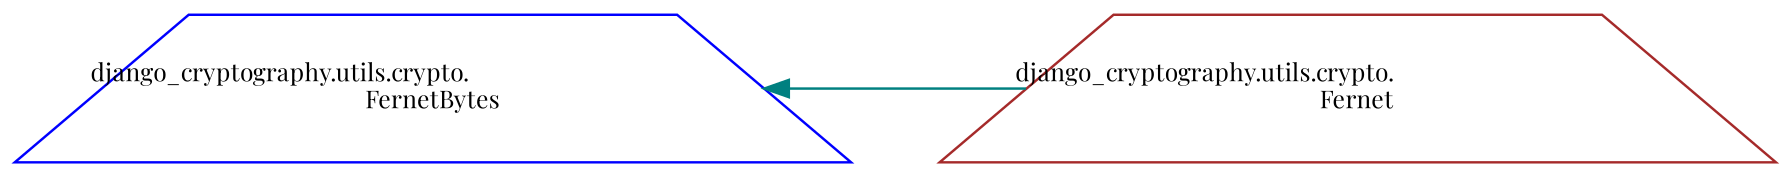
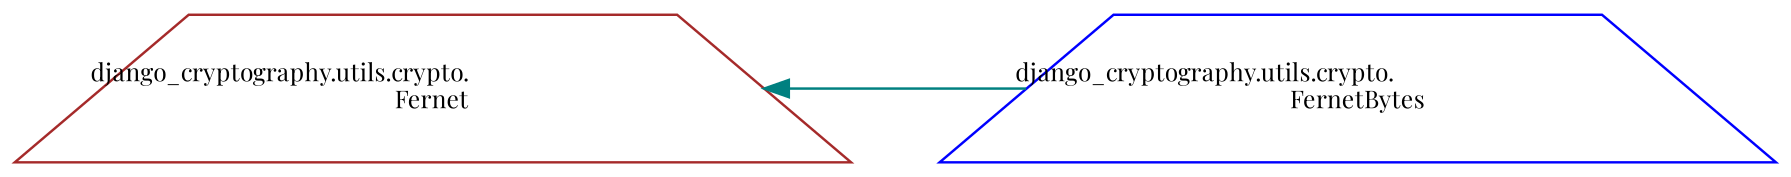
edge "django_cryptography.utils.crypto. Fernet" -> "django_cryptography.utils.crypto. FernetBytes": reversed
